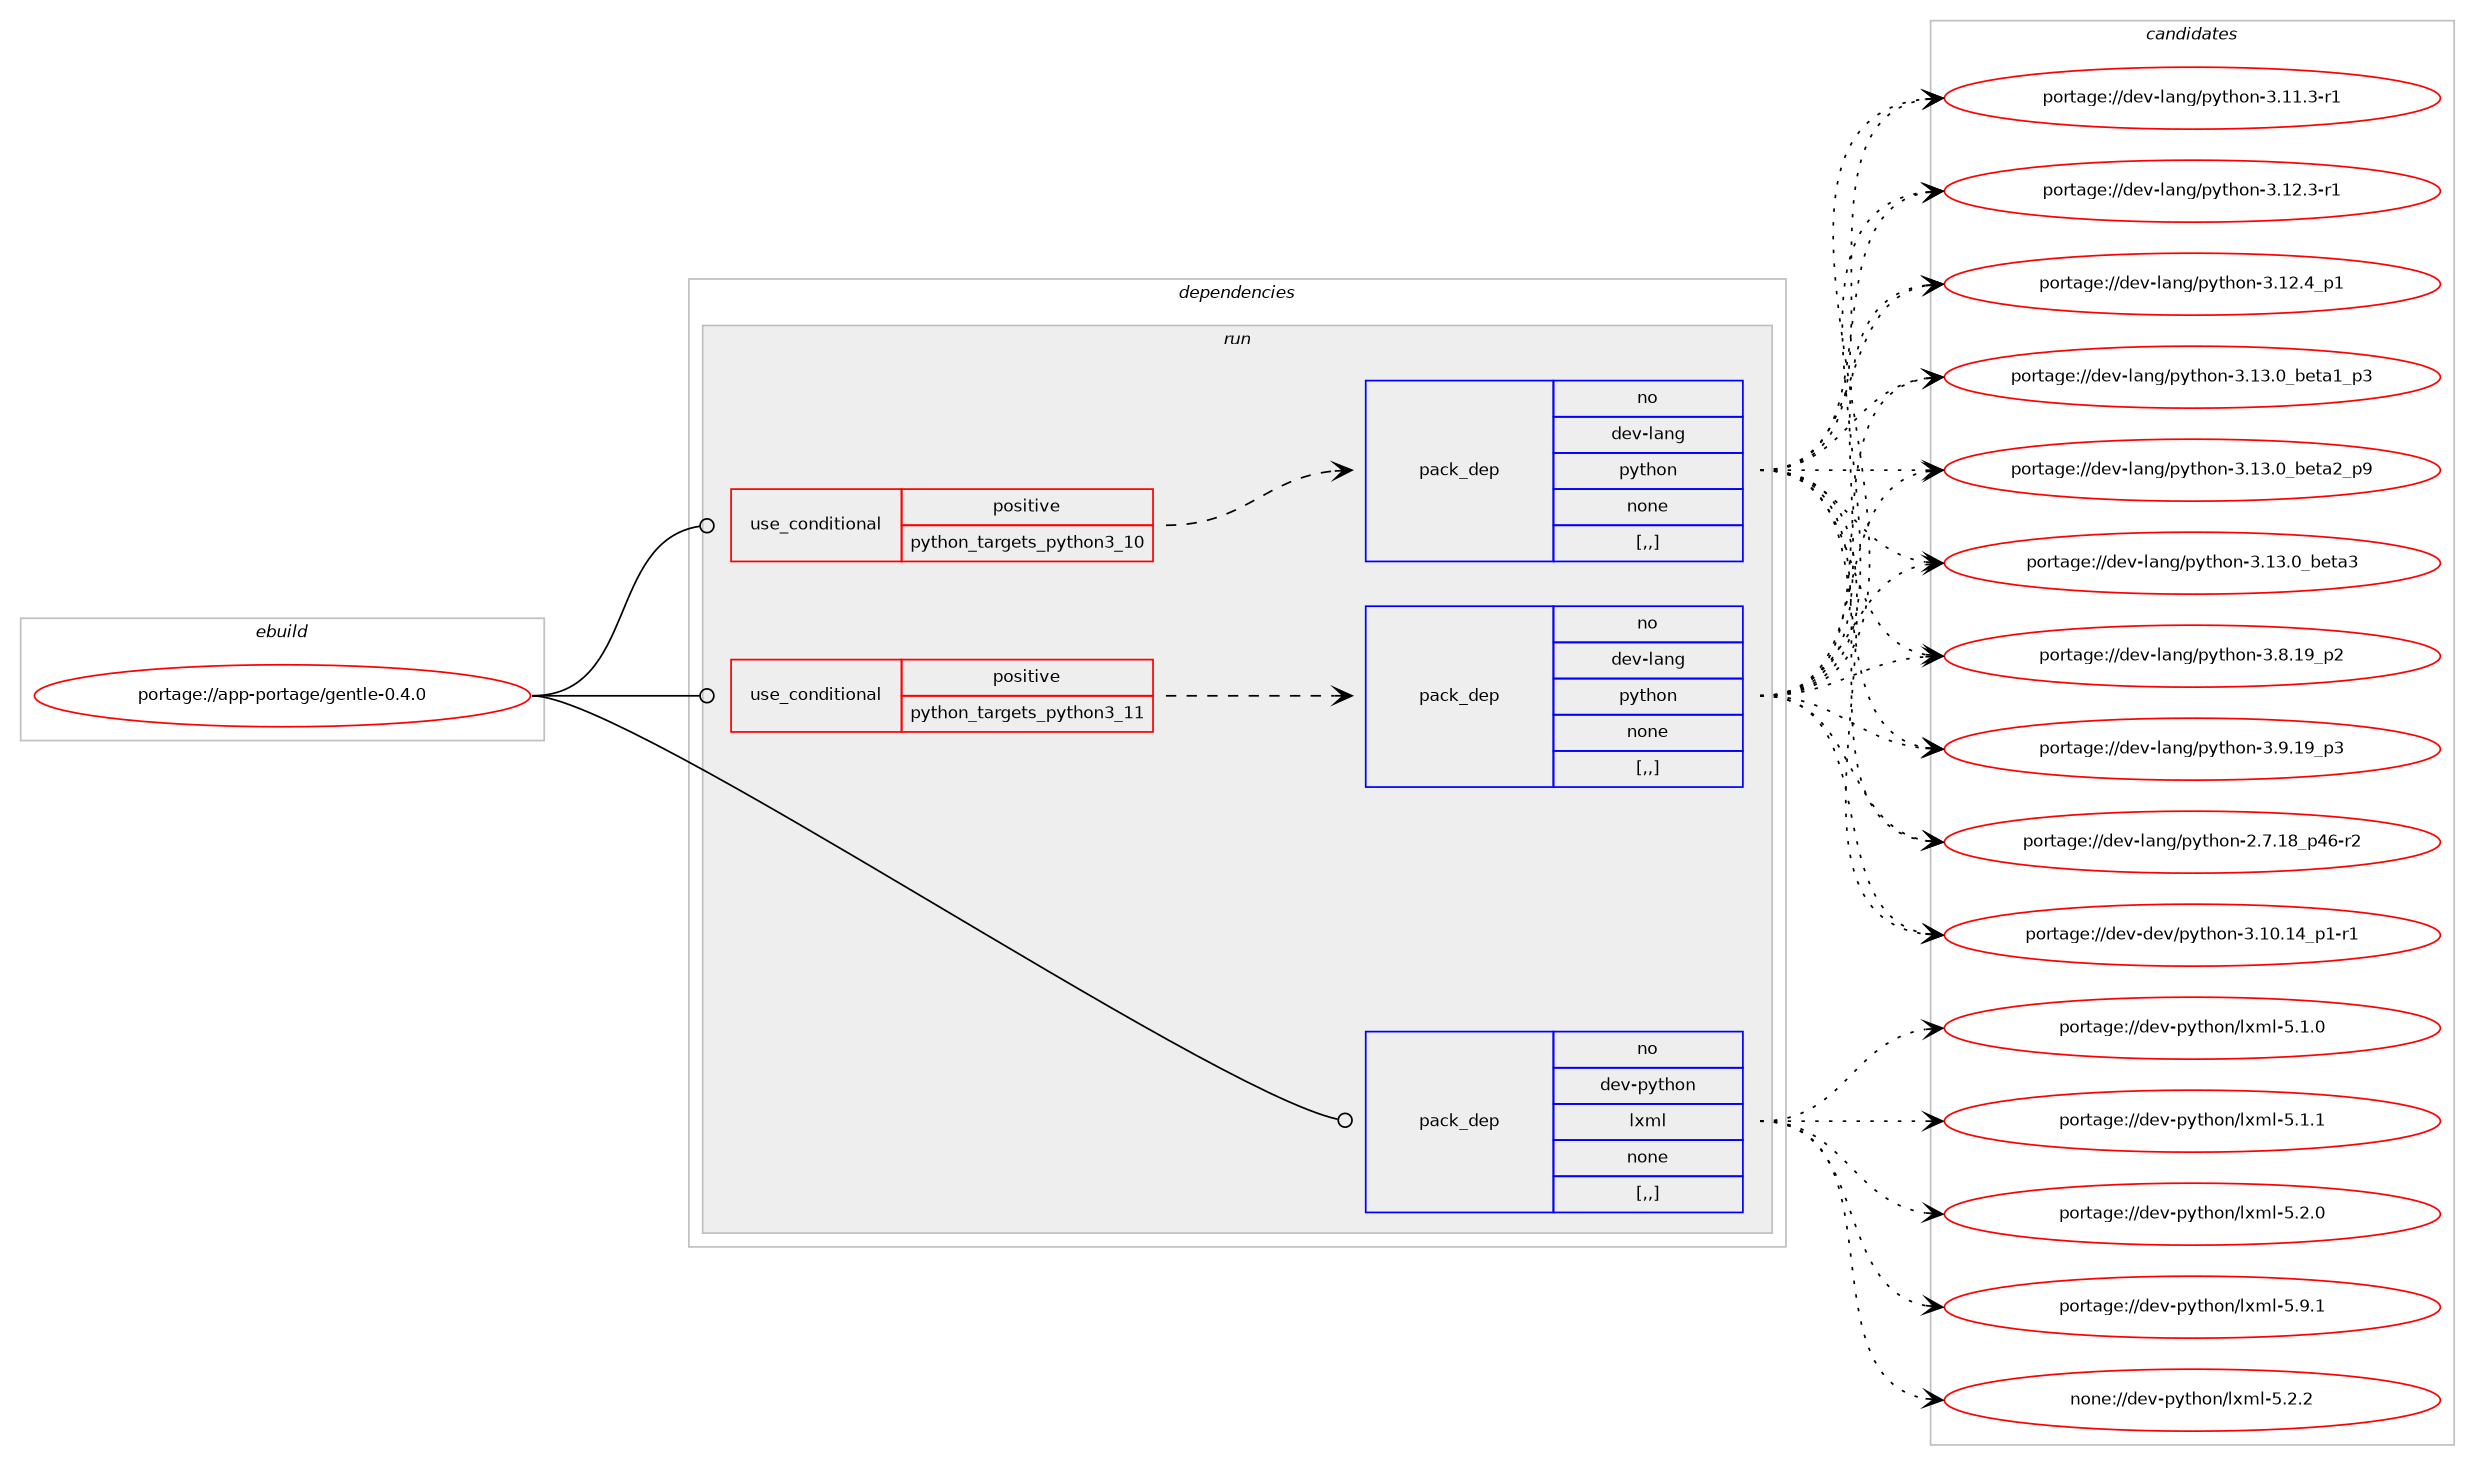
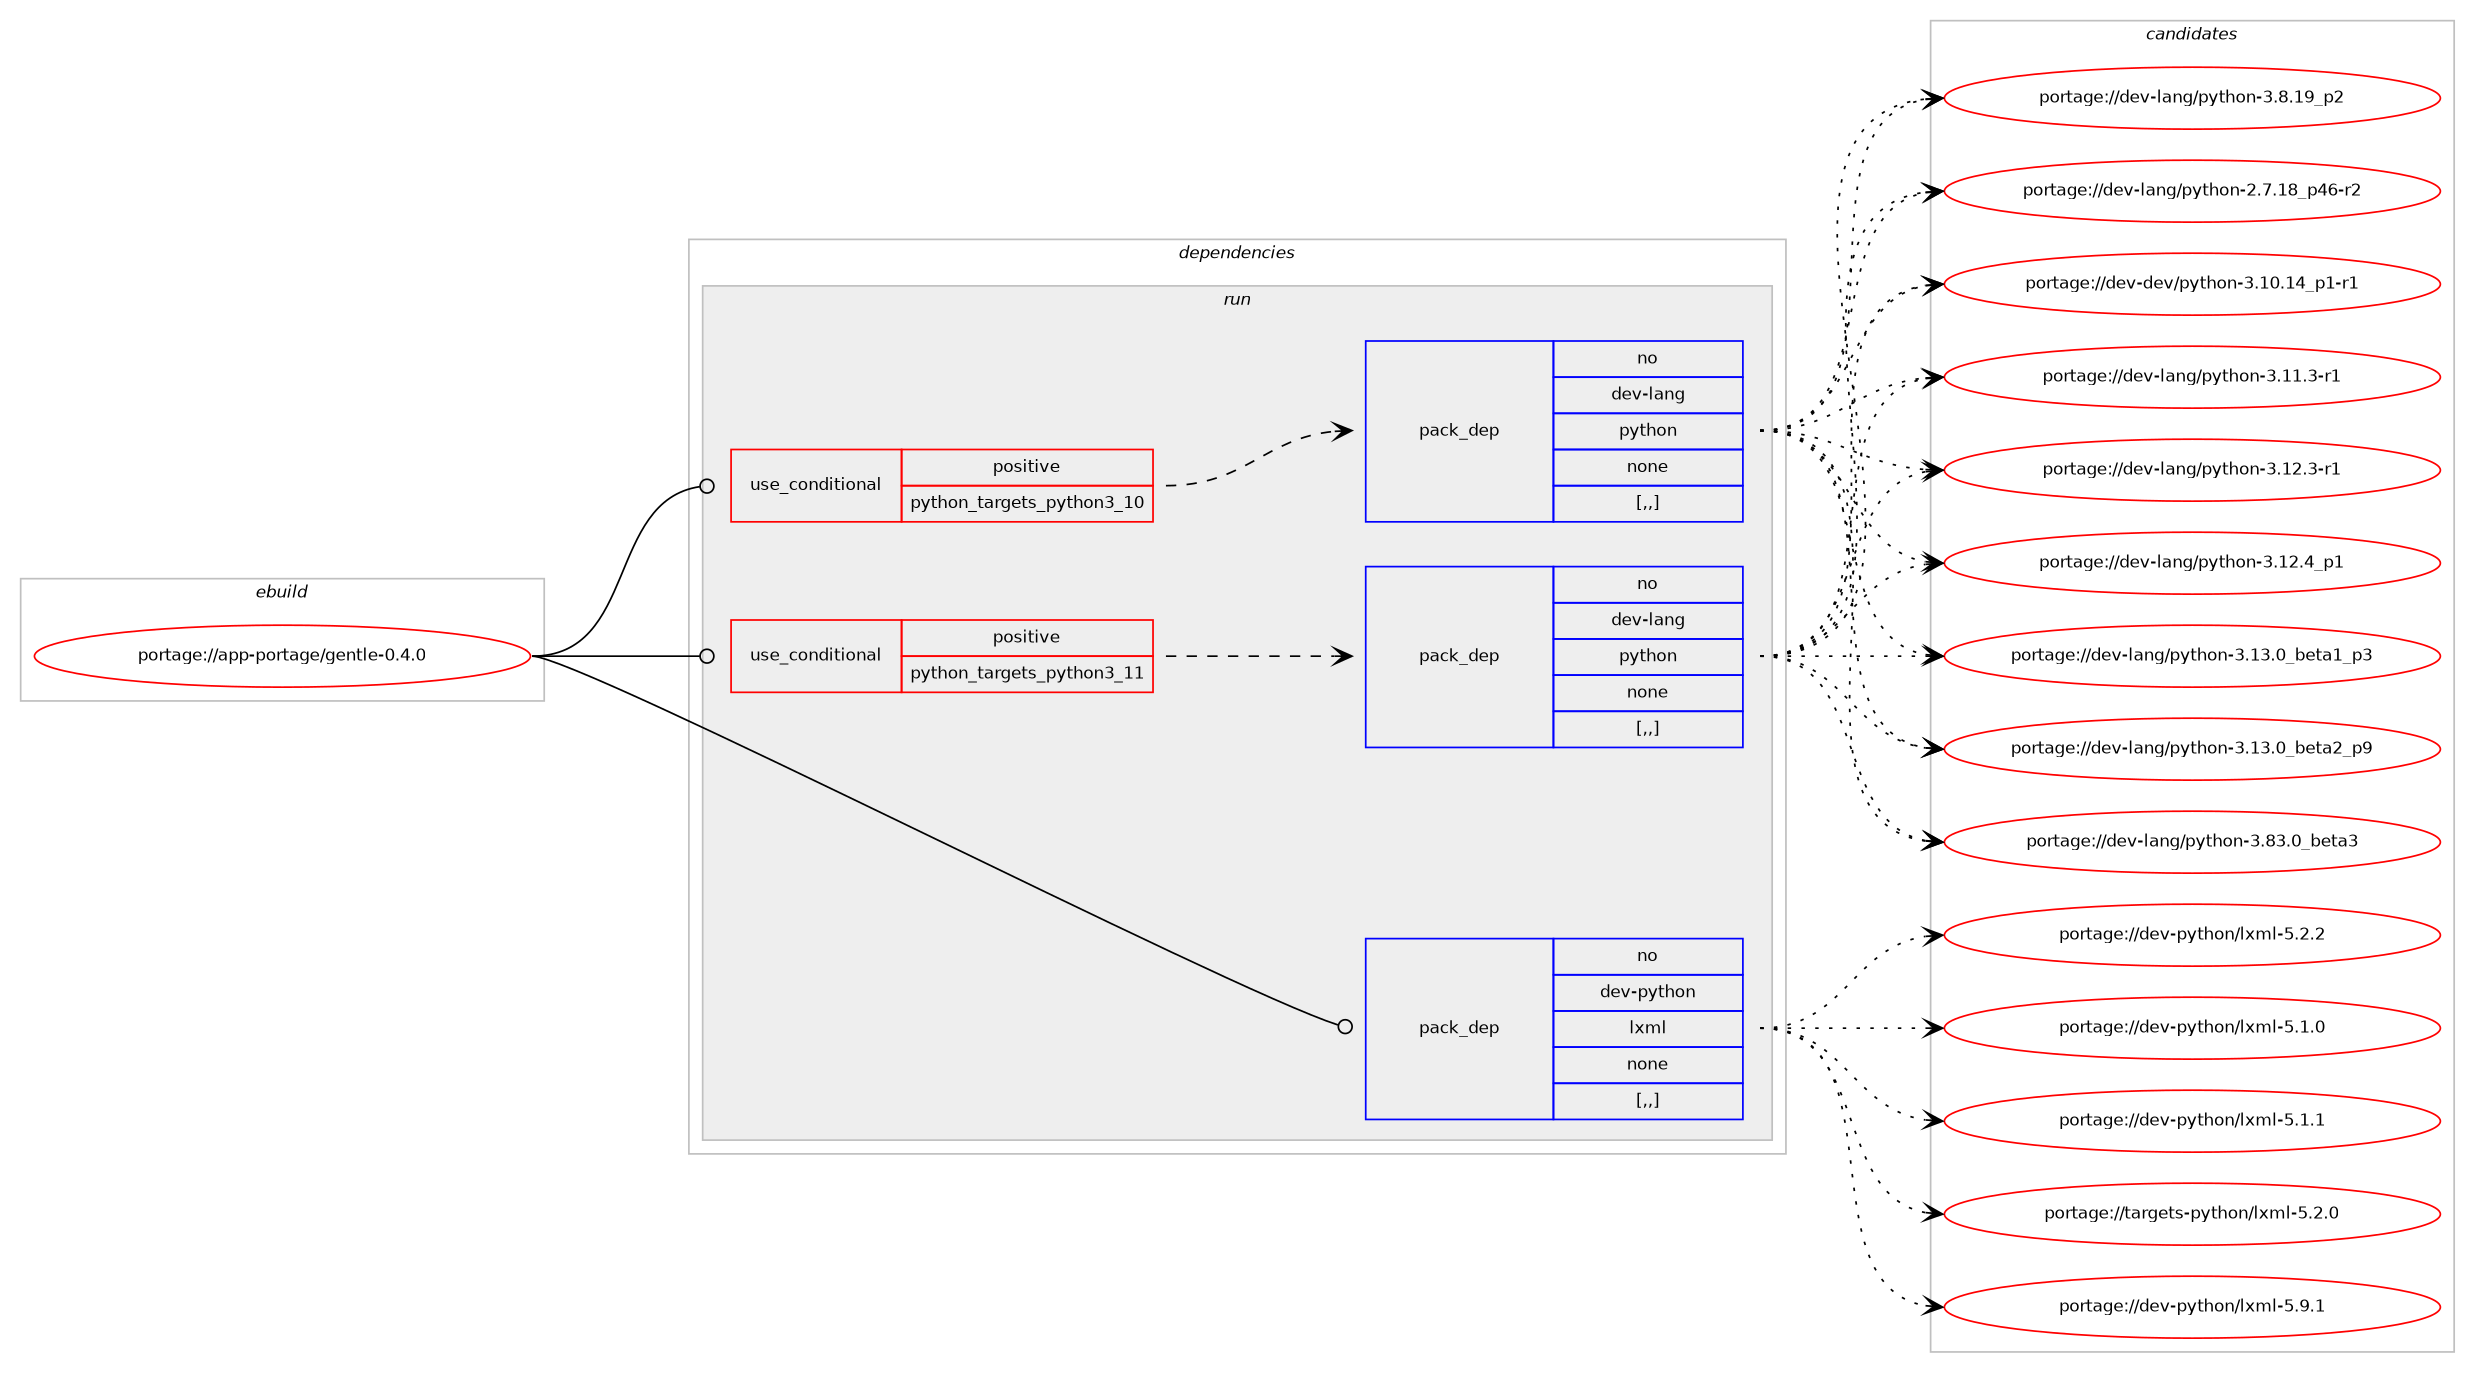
node "portage://dev-lang/python-3.13.0_beta3": label "portage://dev-lang/python-3.13.0_beta3" -> "portage://dev-lang/python-3.83.0_beta3"
node "portage://dev-lang/python-3.9.19_p3": removed
node "portage://dev-python/lxml-5.2.0": label "portage://dev-python/lxml-5.2.0" -> "portage://targets-python/lxml-5.2.0"
node "none://dev-python/lxml-5.2.2": label "none://dev-python/lxml-5.2.2" -> "portage://dev-python/lxml-5.2.2"
